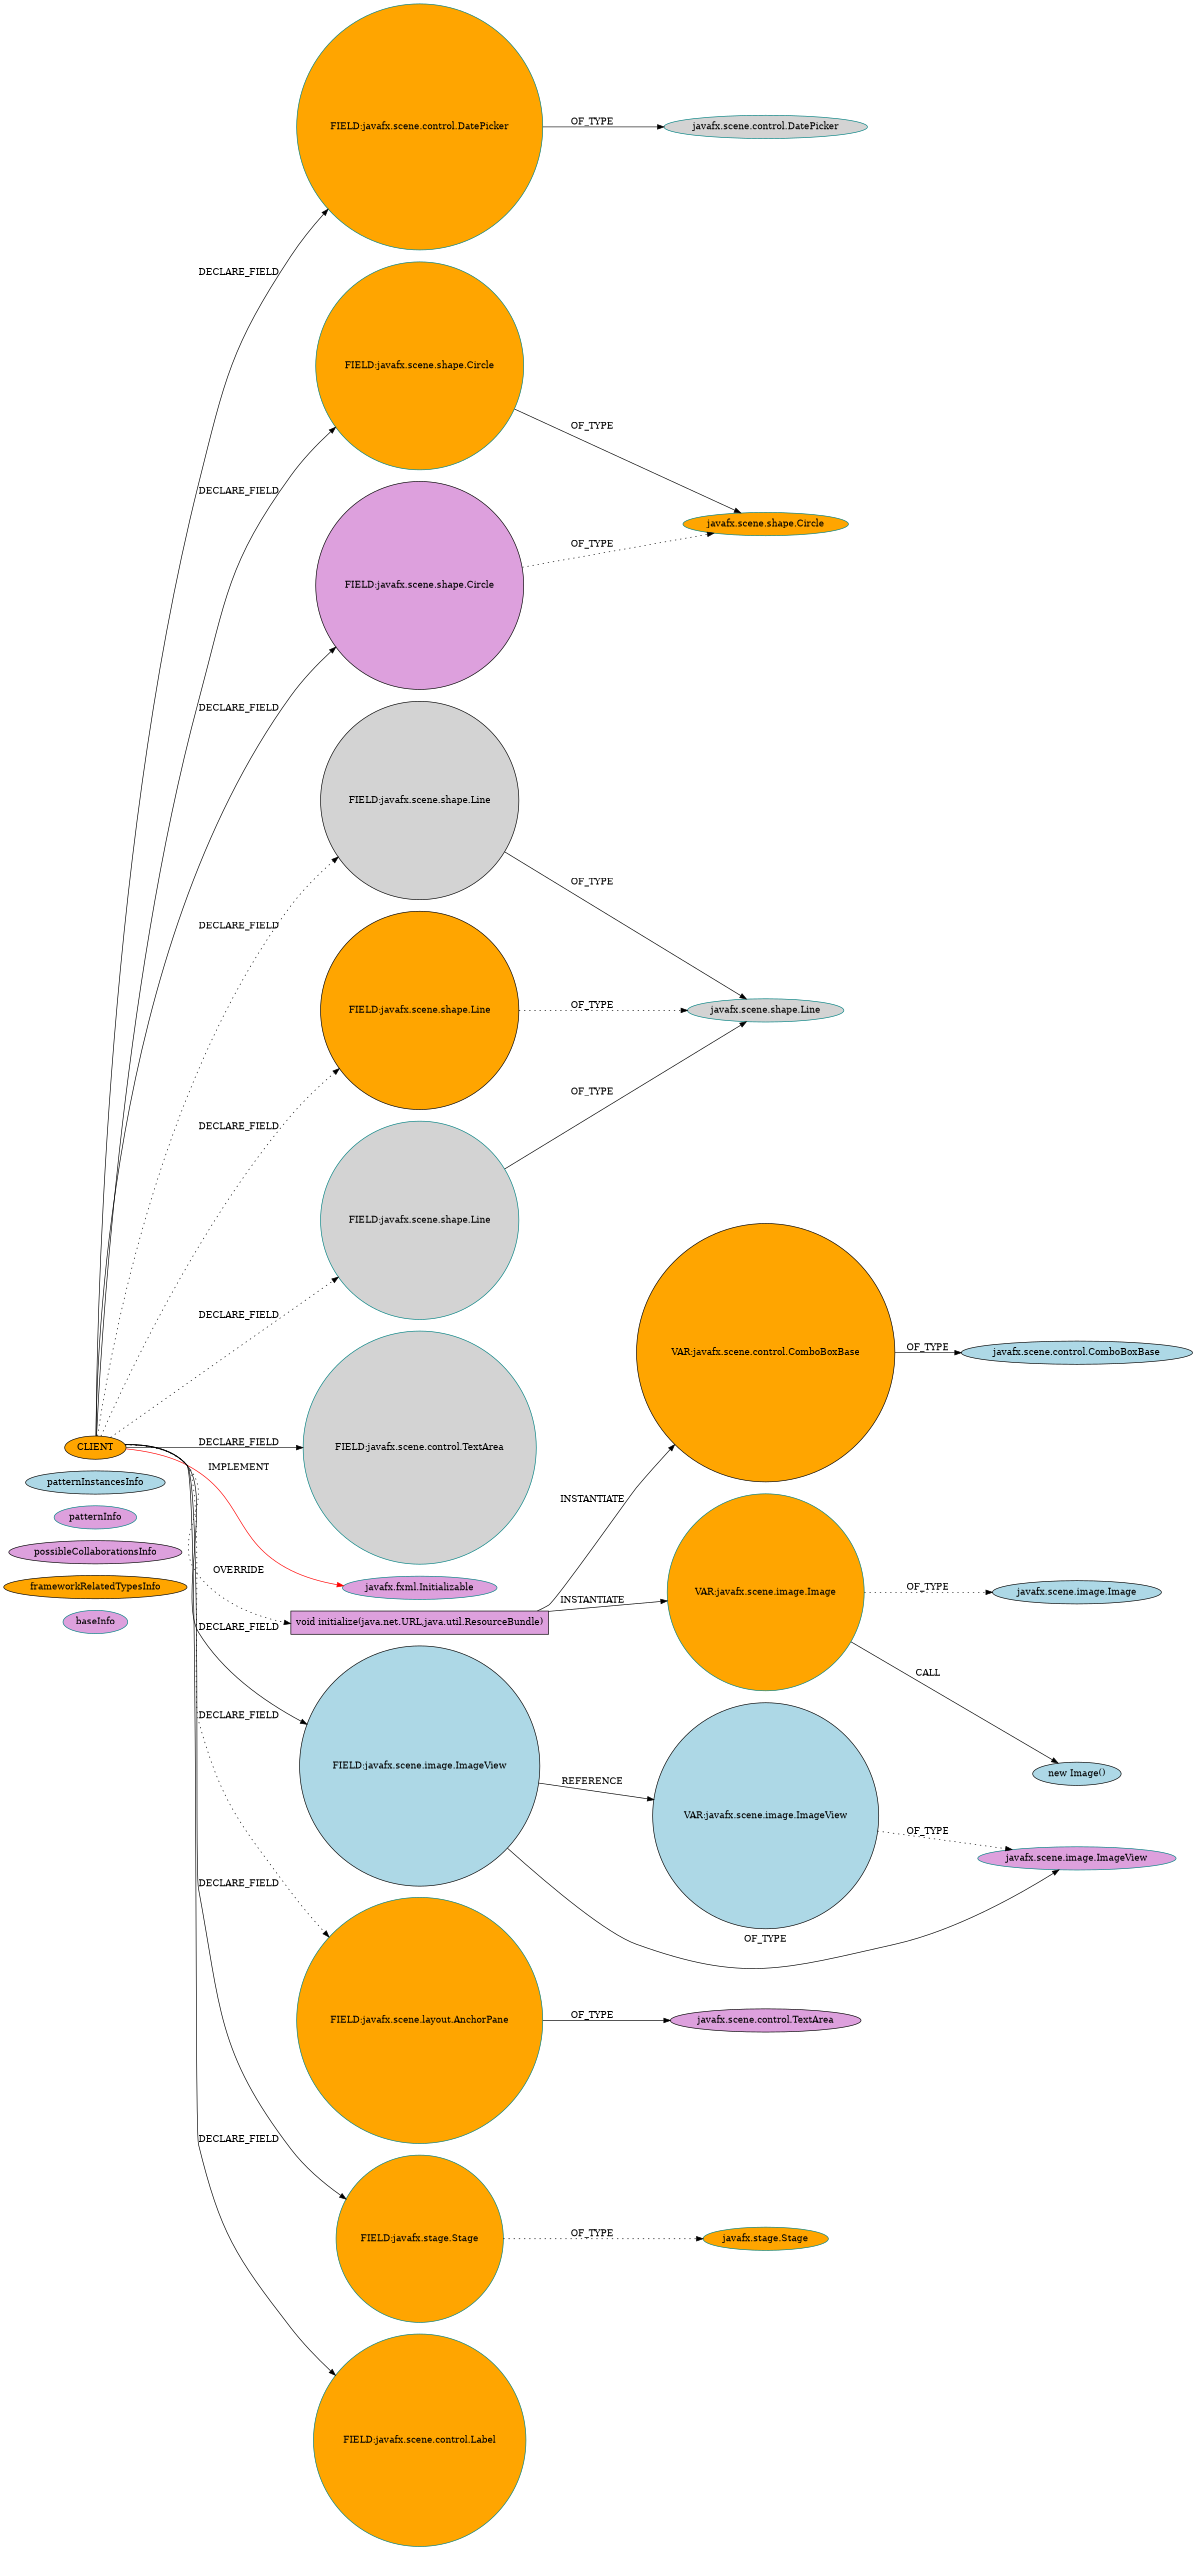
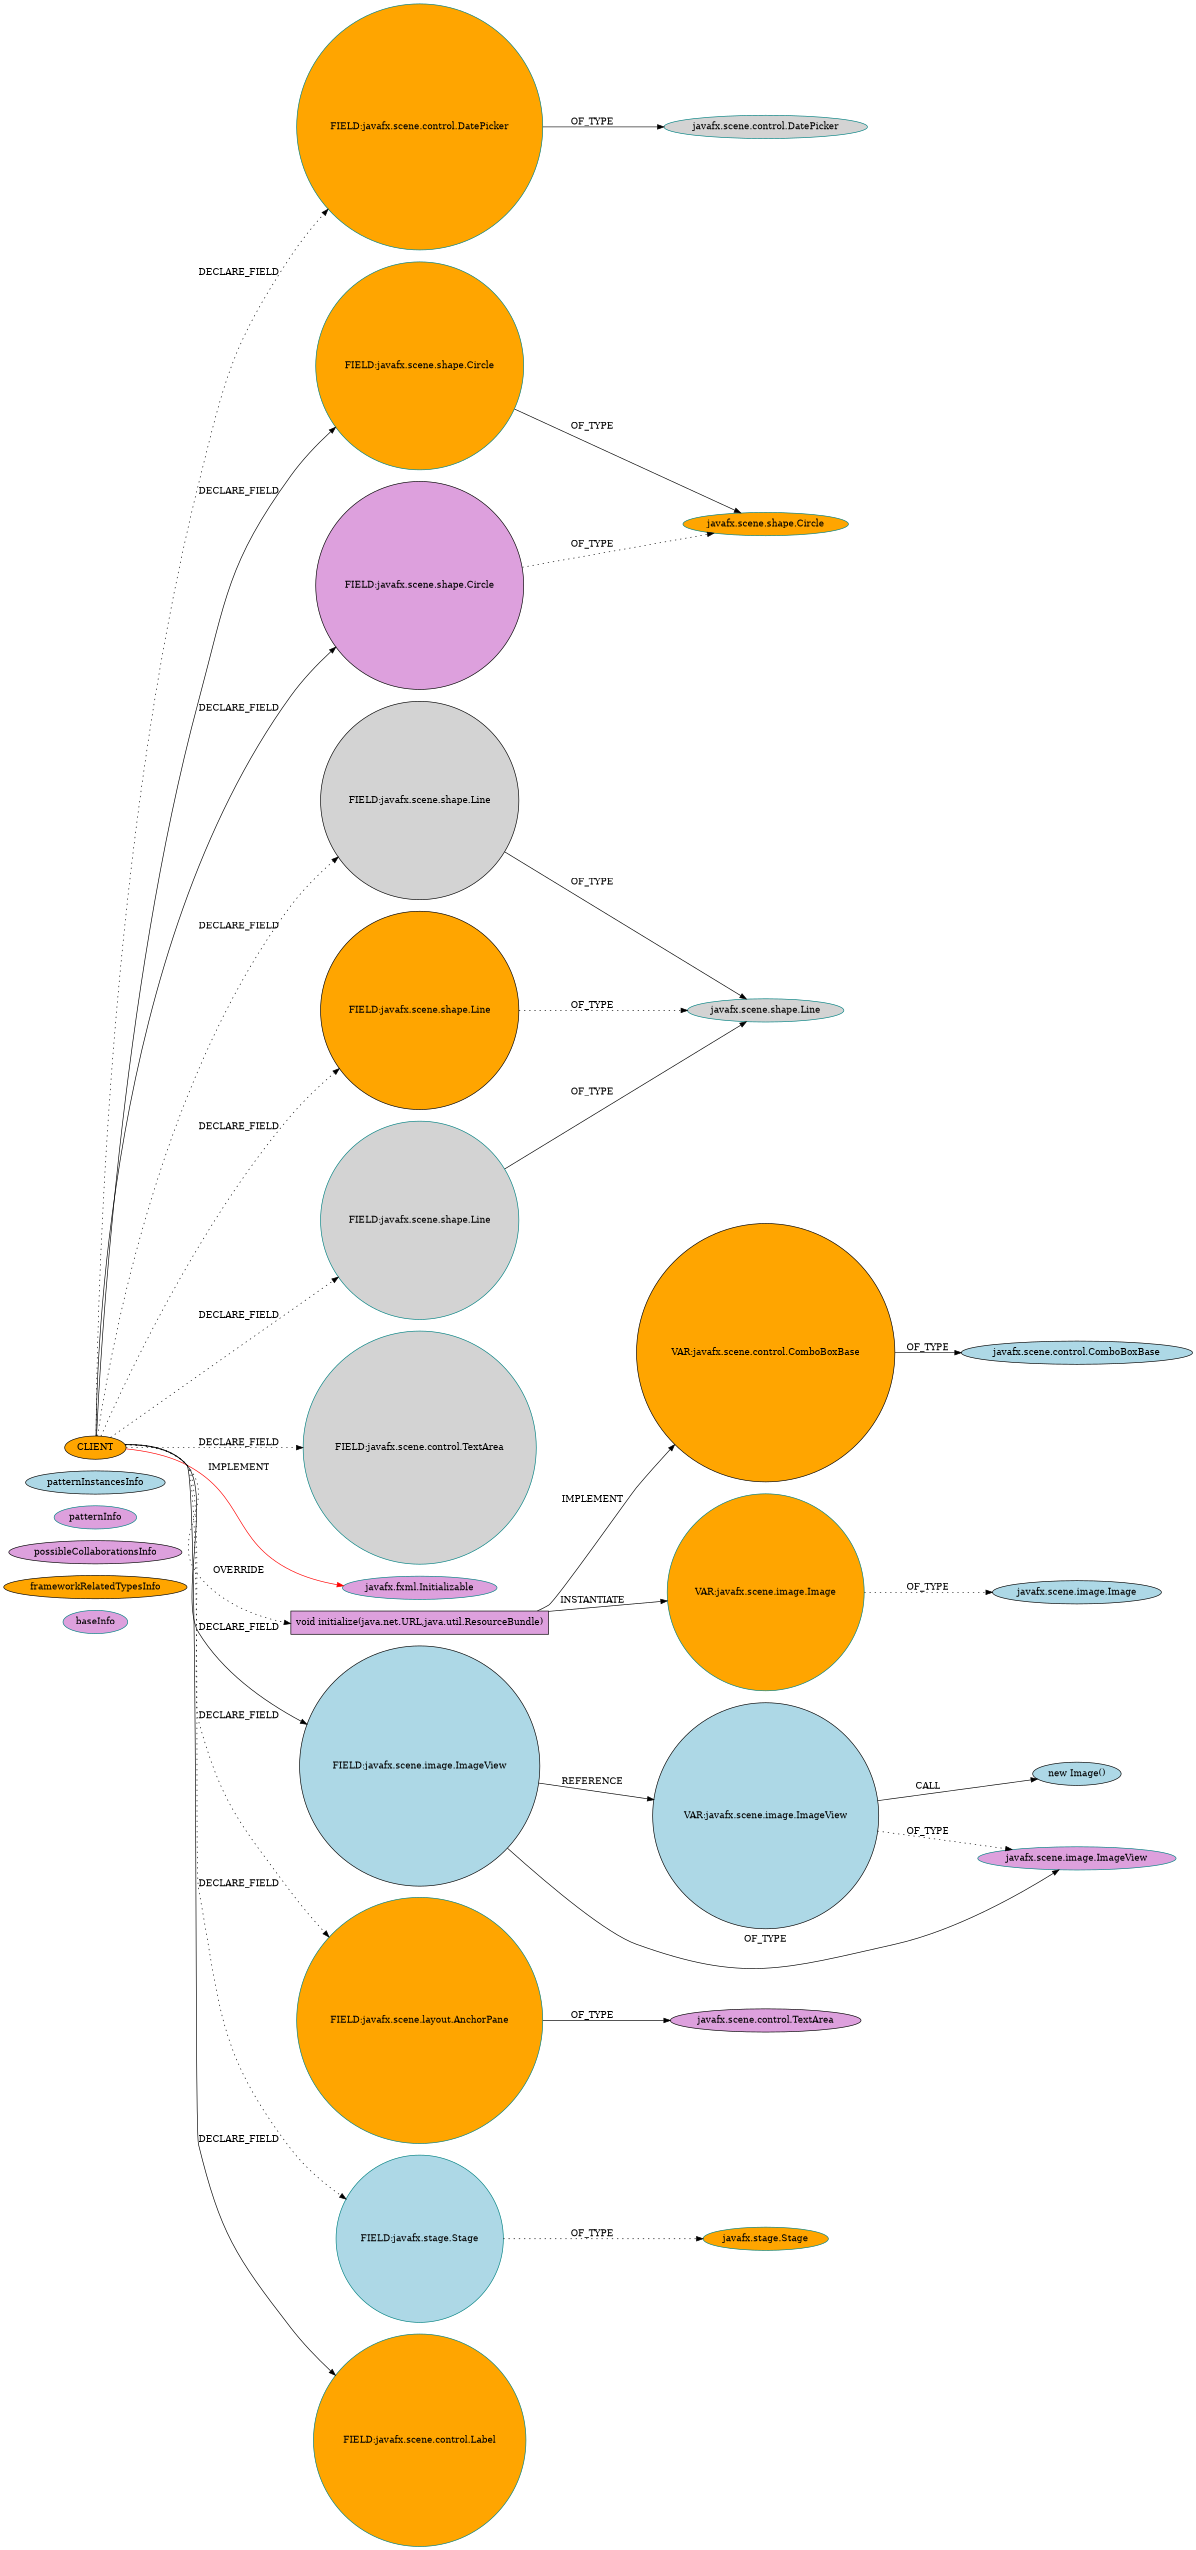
edge "CLIENT" -> "FIELD:javafx.scene.control.DatePicker": style solid -> dotted
edge "CLIENT" -> "FIELD:javafx.scene.control.TextArea": style solid -> dotted
edge "void initialize(java.net.URL,java.util.ResourceBundle)" -> "VAR:javafx.scene.control.ComboBoxBase": label "INSTANTIATE" -> "IMPLEMENT"
edge "VAR:javafx.scene.image.Image" -> "new Image()": now "VAR:javafx.scene.image.ImageView" -> "new Image()"
edge "CLIENT" -> "FIELD:javafx.stage.Stage": style solid -> dotted
node "FIELD:javafx.stage.Stage": fillcolor orange -> lightblue
